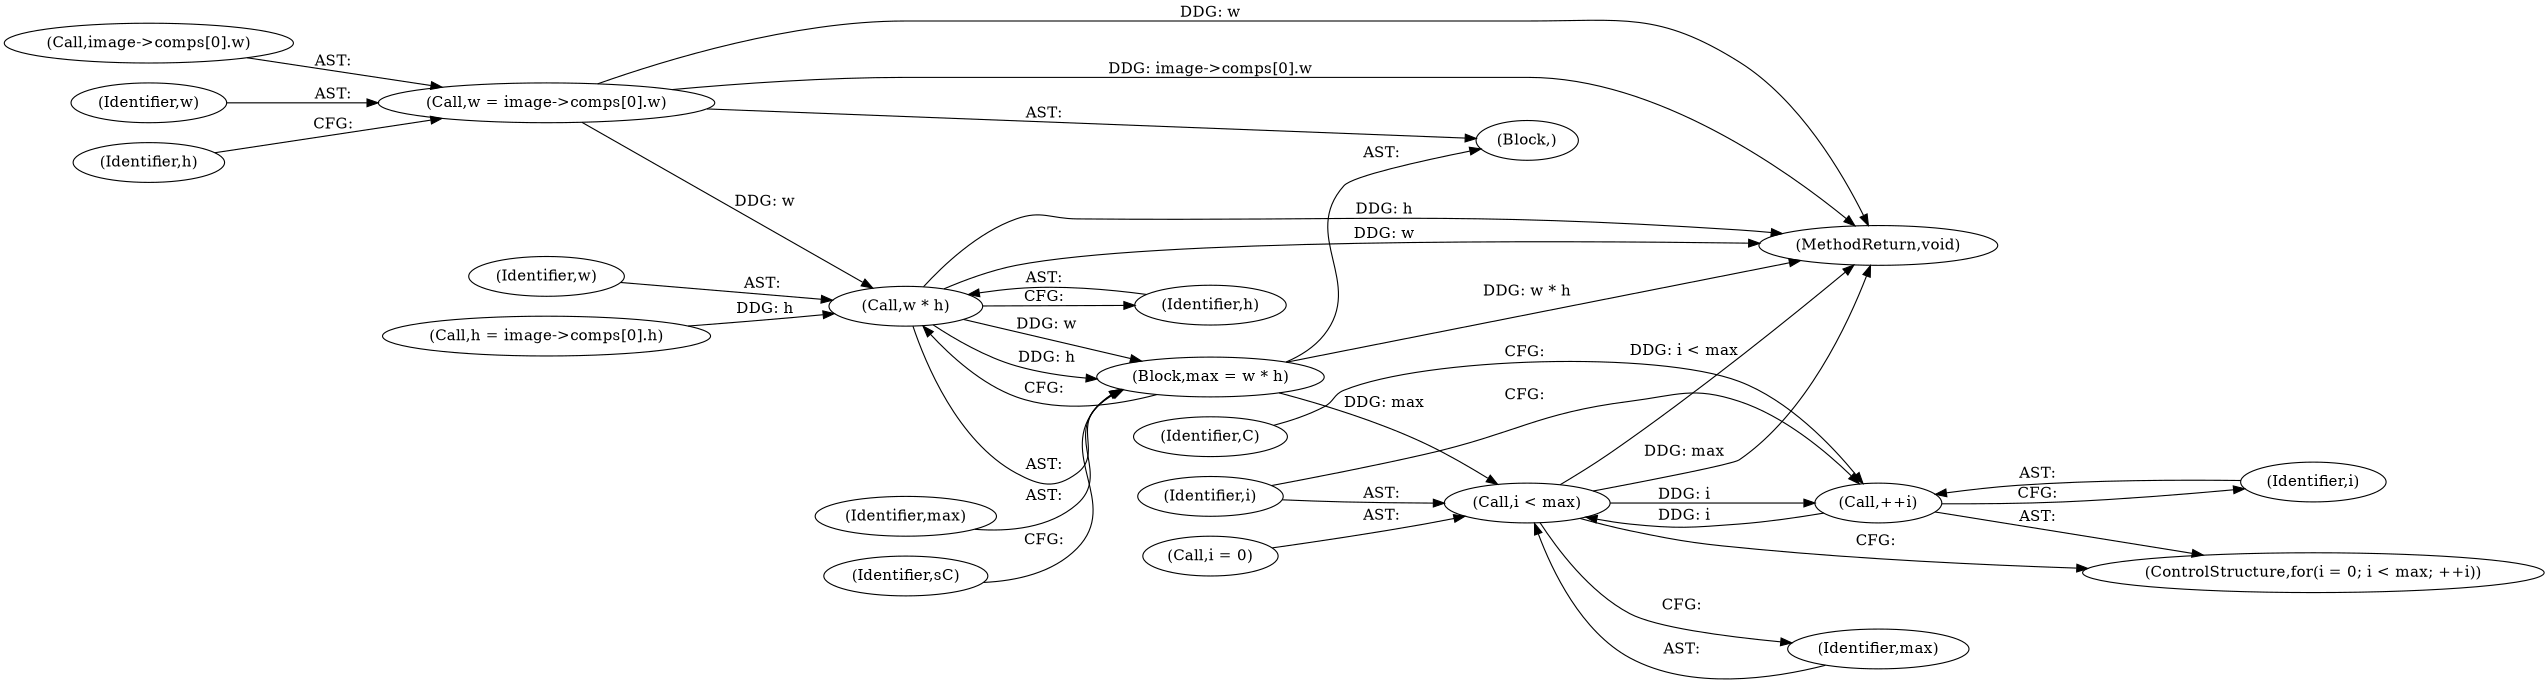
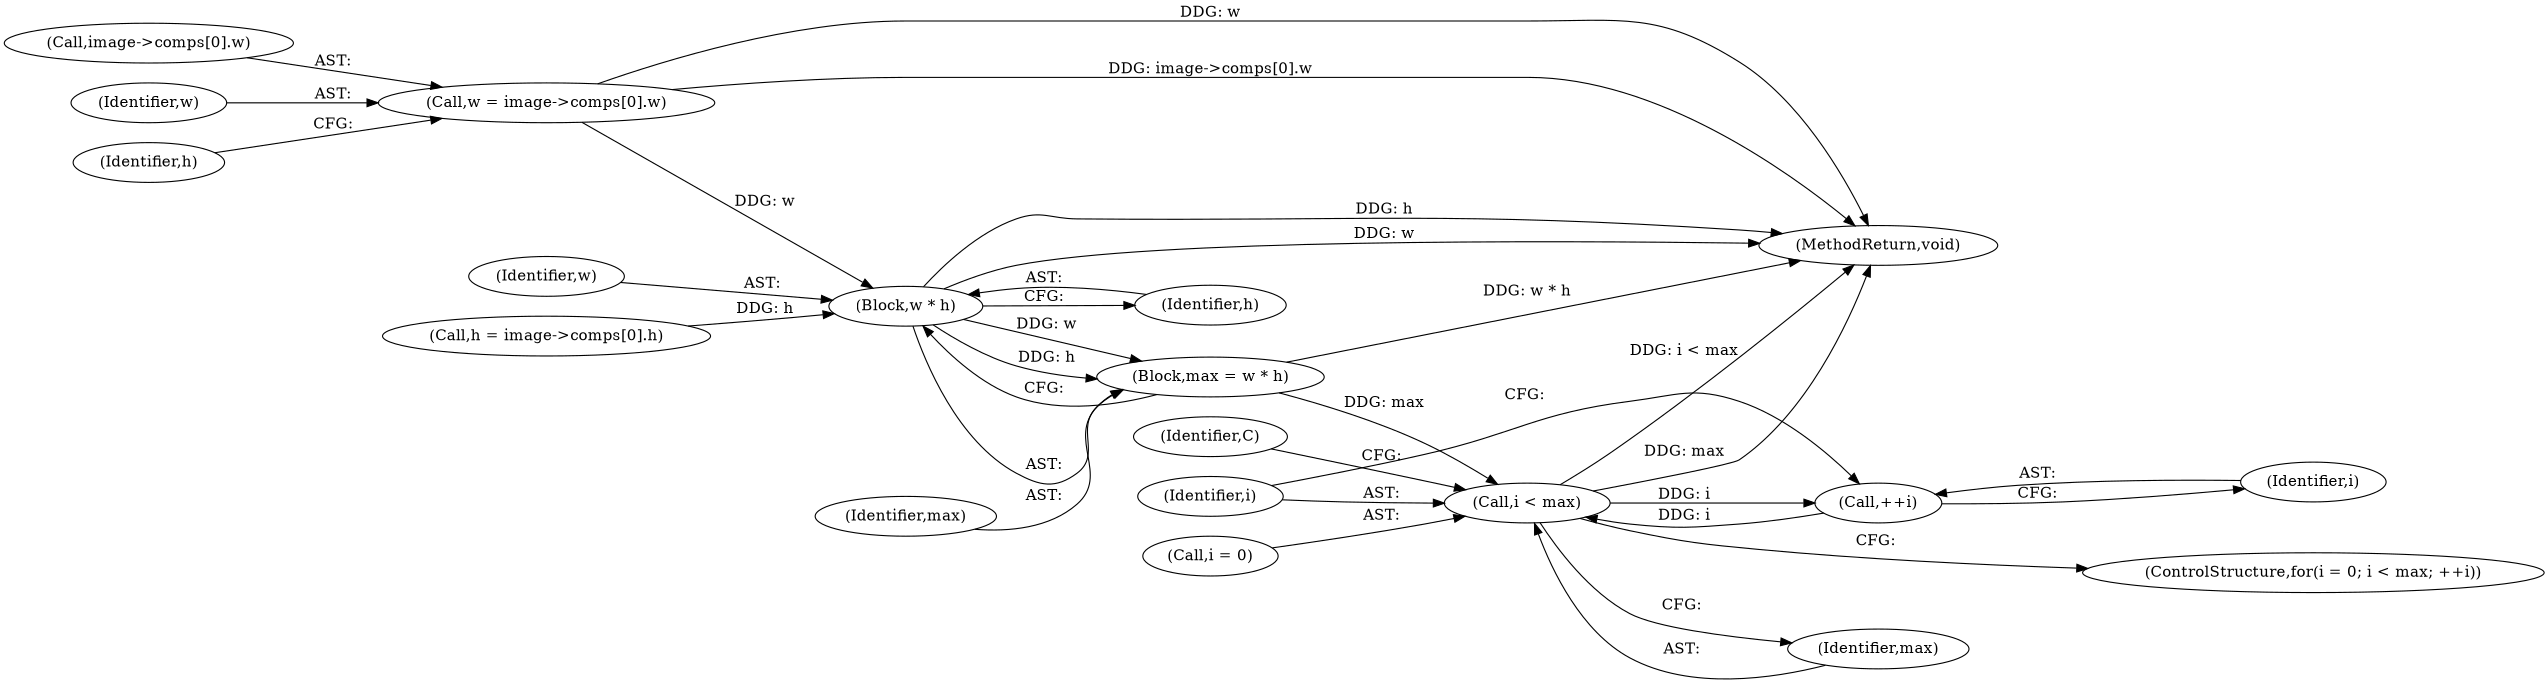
node "(Block,)": removed
node "(Call,w * h)": label "(Call,w * h)" -> "(Block,w * h)"
edge "(Identifier,C)" -> "(Call,++i)": now "(Identifier,C)" -> "(Call,i < max)"
edge "(Call,++i)" -> "(ControlStructure,for(i = 0; i < max; ++i))": removed, label "AST:"
node "(Identifier,sC)": removed
